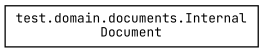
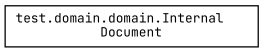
node "test.domain.documents.Internal Document": label "test.domain.documents.Internal Document" -> "test.domain.domain.Internal Document"
